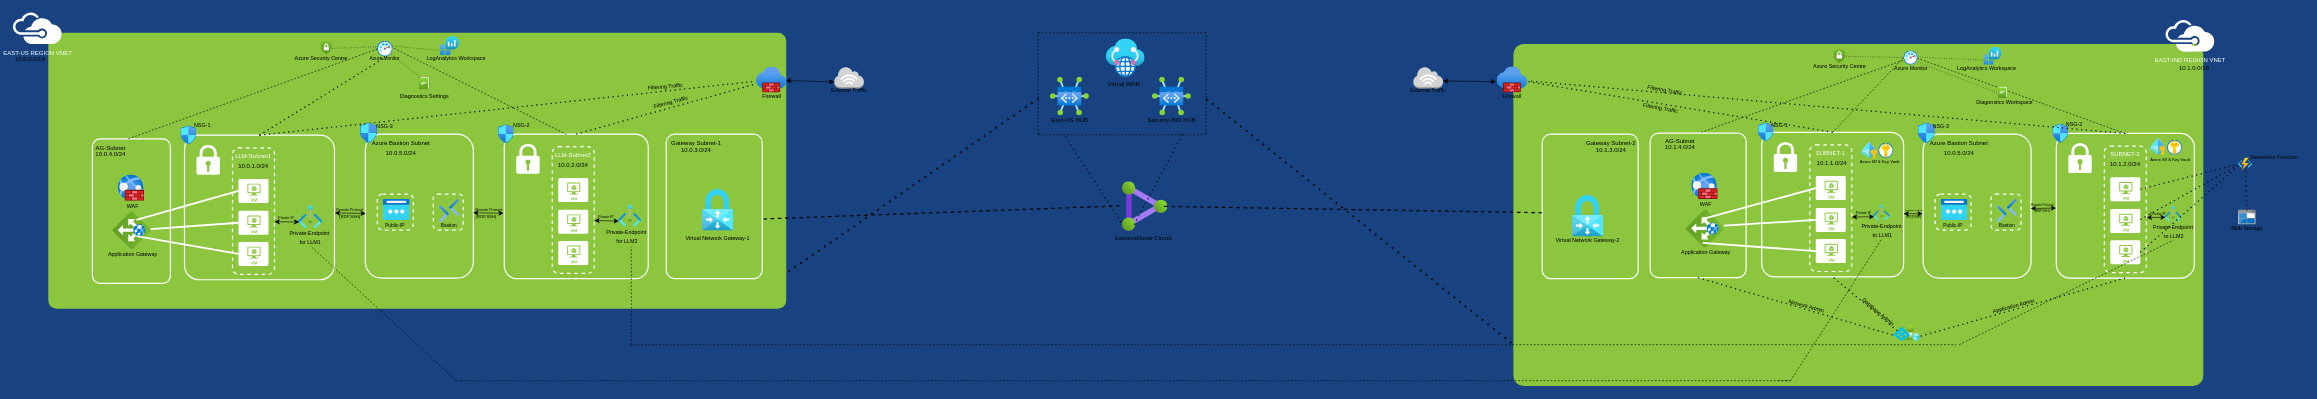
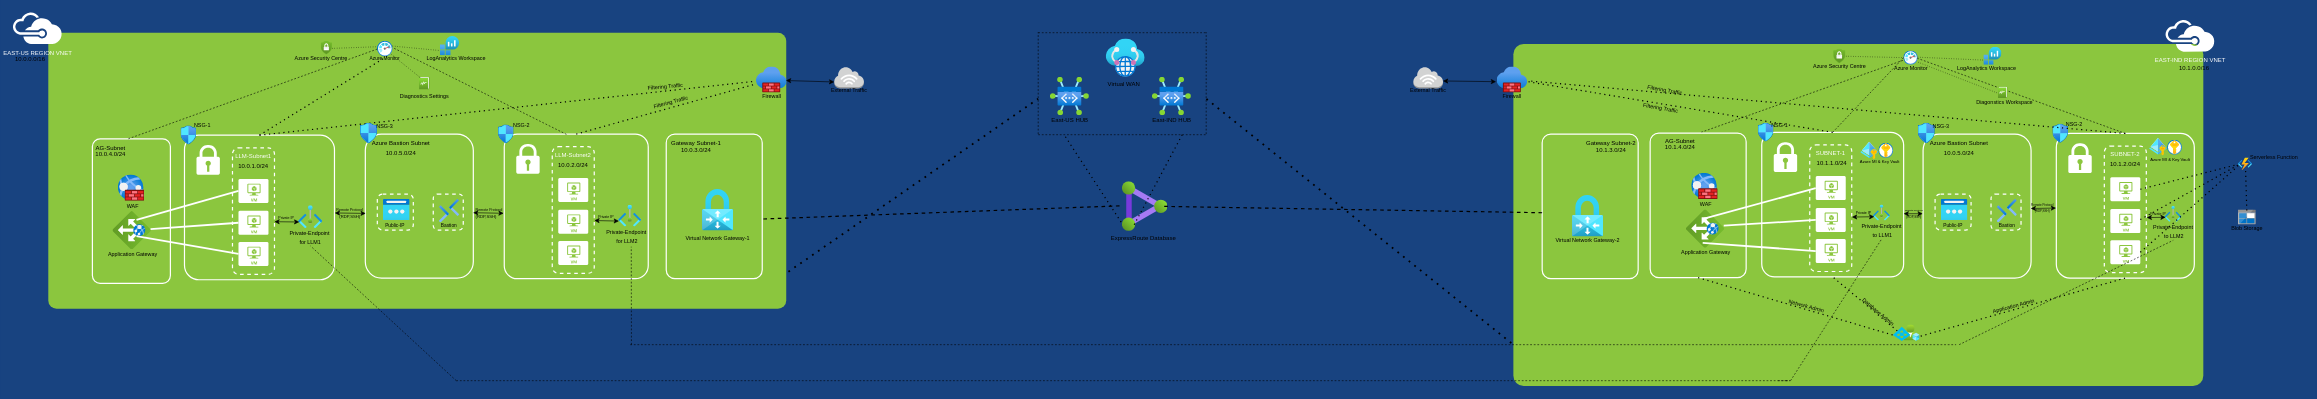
node "Security-IND HUB": label "Security-IND HUB" -> "East-IND HUB"
node "ExpressRoute Circuit": label "ExpressRoute Circuit" -> "ExpressRoute Database"
